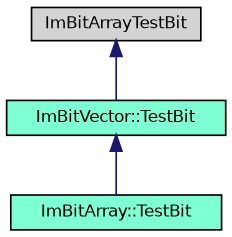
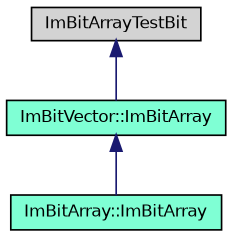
node "ImBitVector::TestBit": label "ImBitVector::TestBit" -> "ImBitVector::ImBitArray"
node "ImBitArray::TestBit": label "ImBitArray::TestBit" -> "ImBitArray::ImBitArray"
